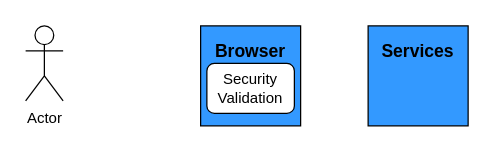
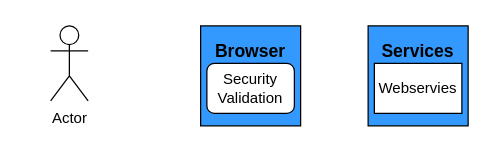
node "Actor": moved (44, 63) -> (69, 63)
node "Webservies": added
